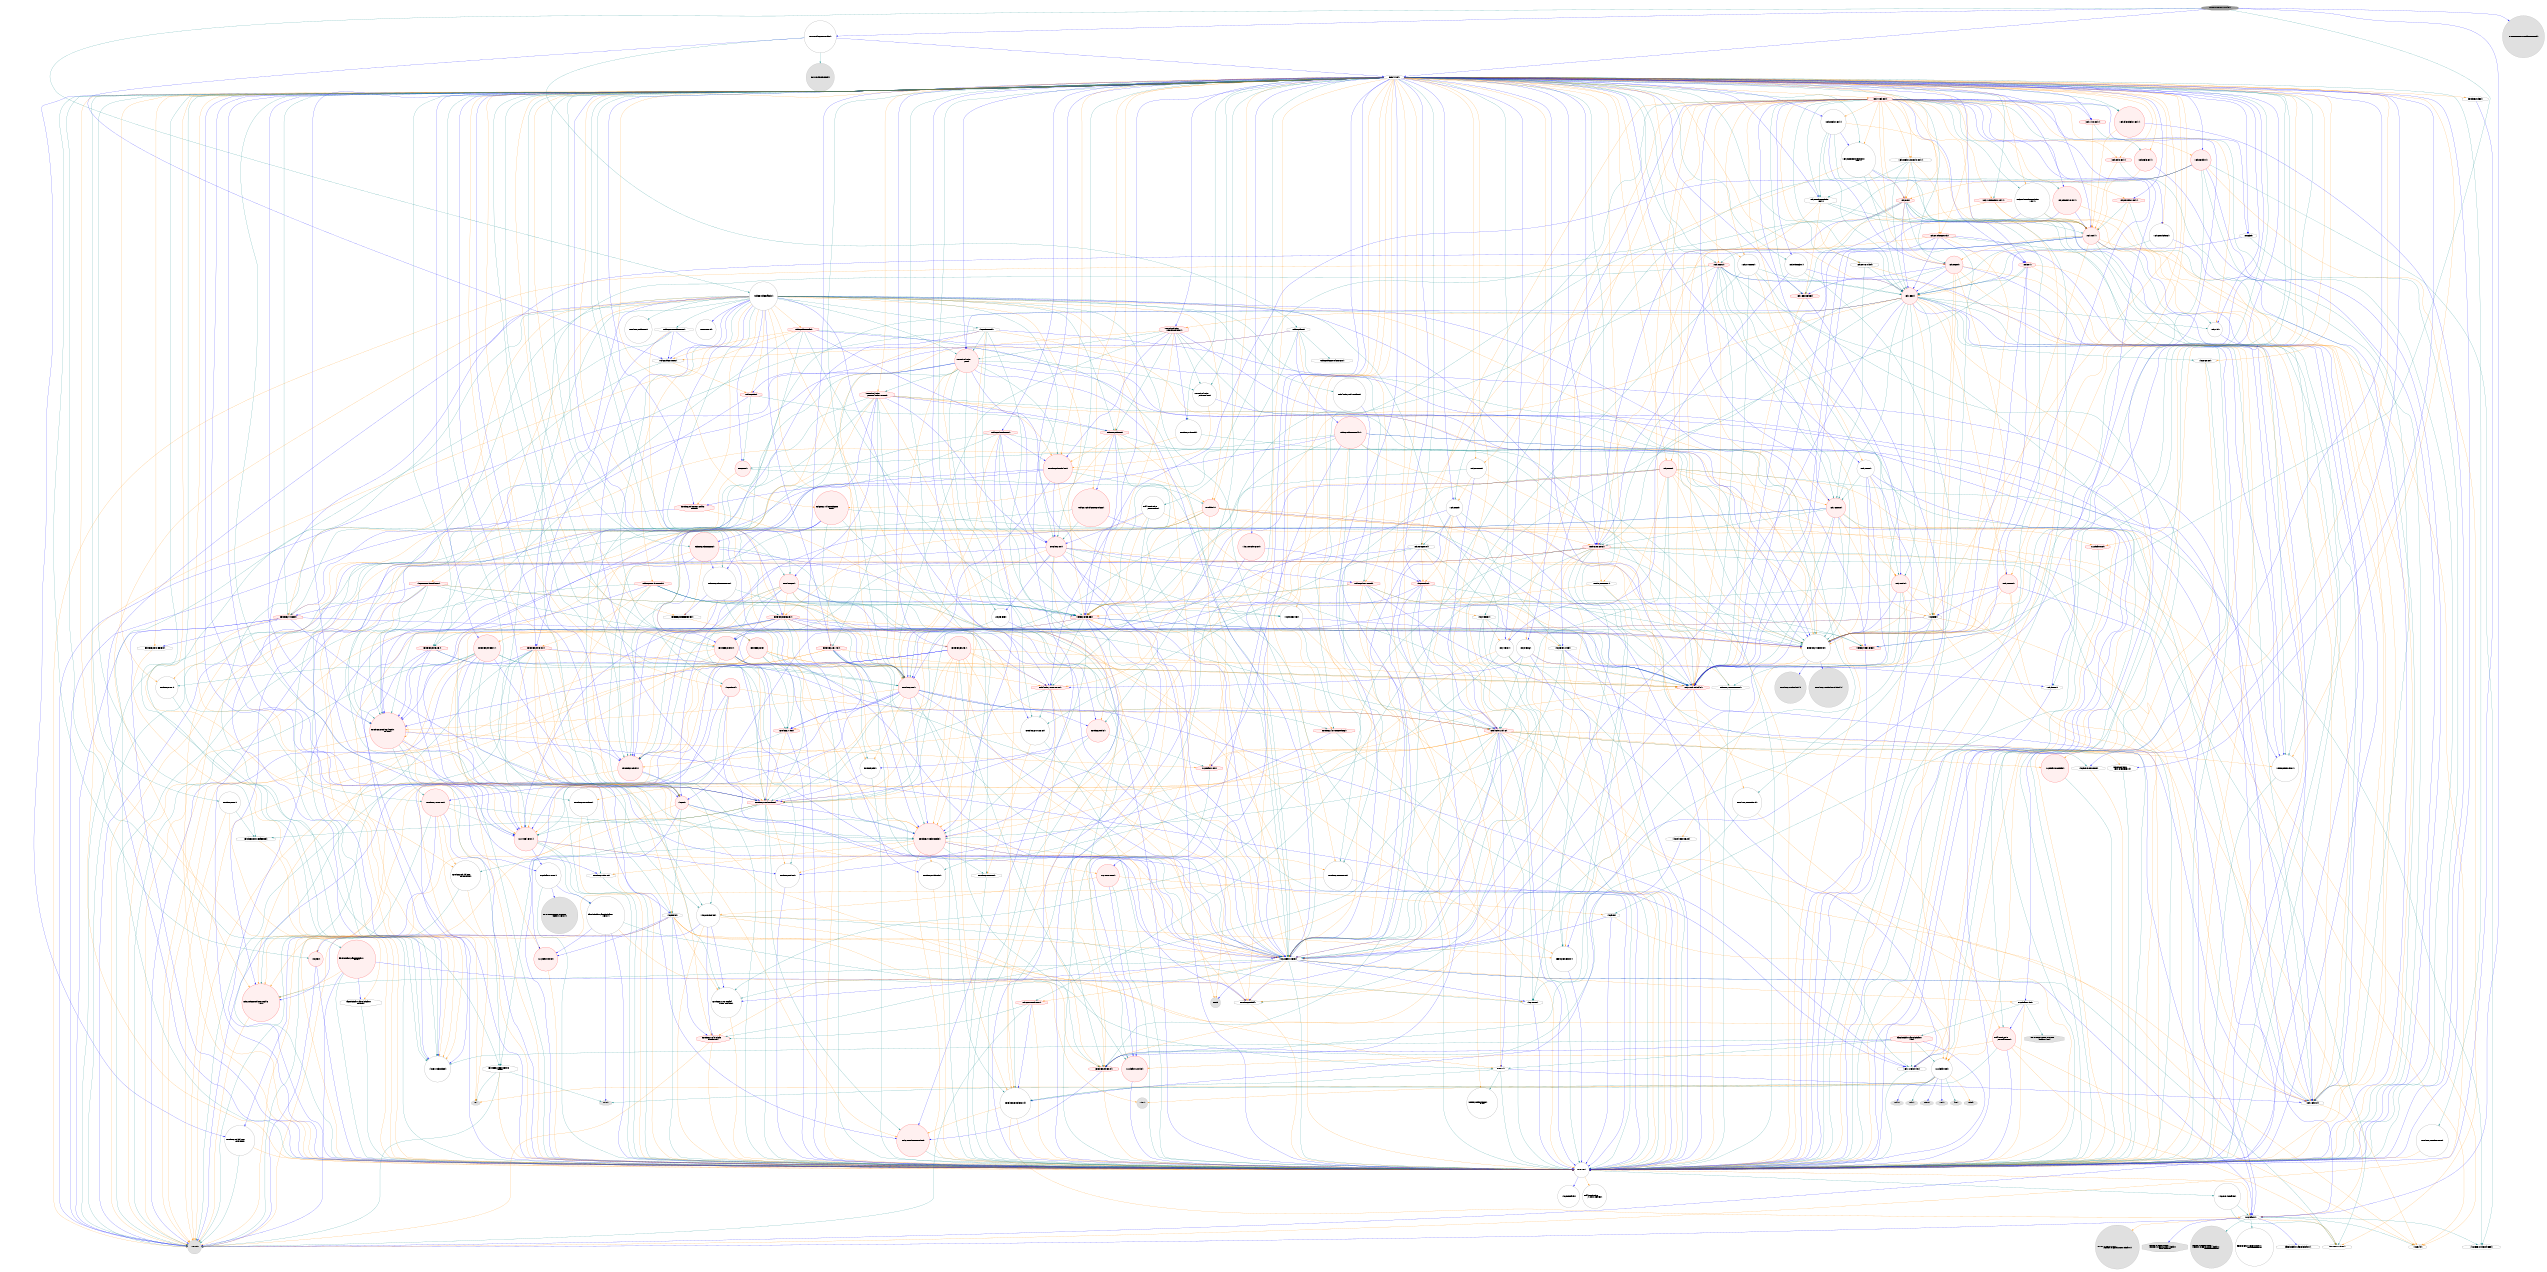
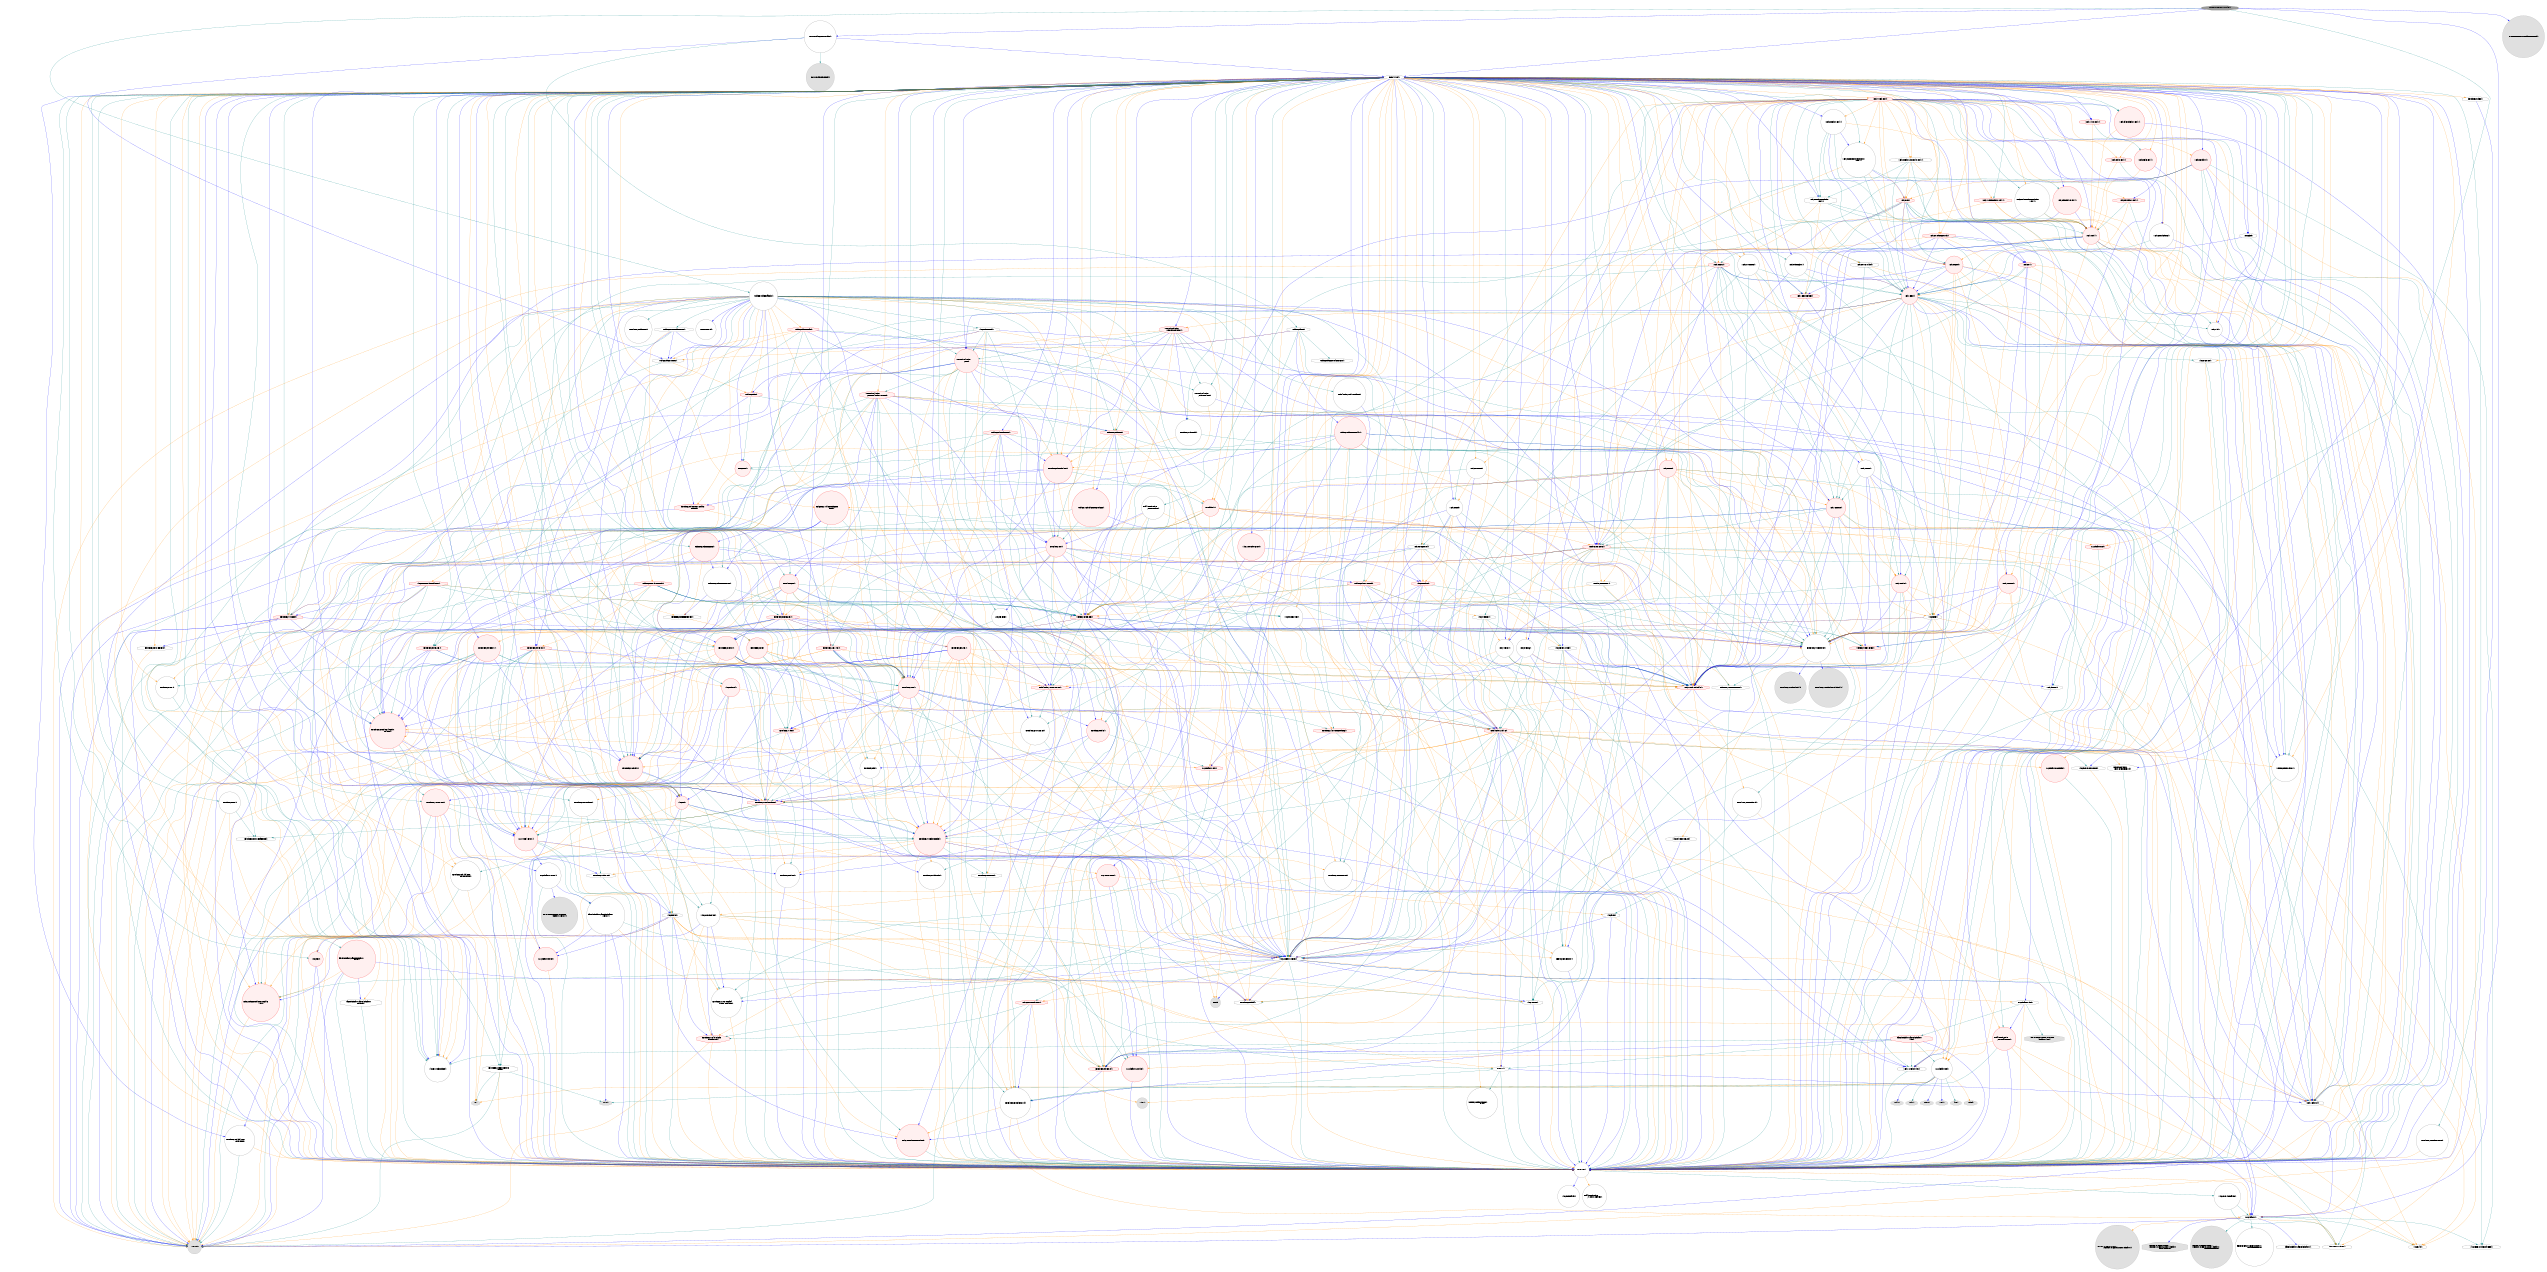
edge "Containers/Map.h" -> "Templates/Tuple.h": added
edge "UObject/NameTypes.h" -> "Misc/AssertionMacros.h": color darkorange -> blue
